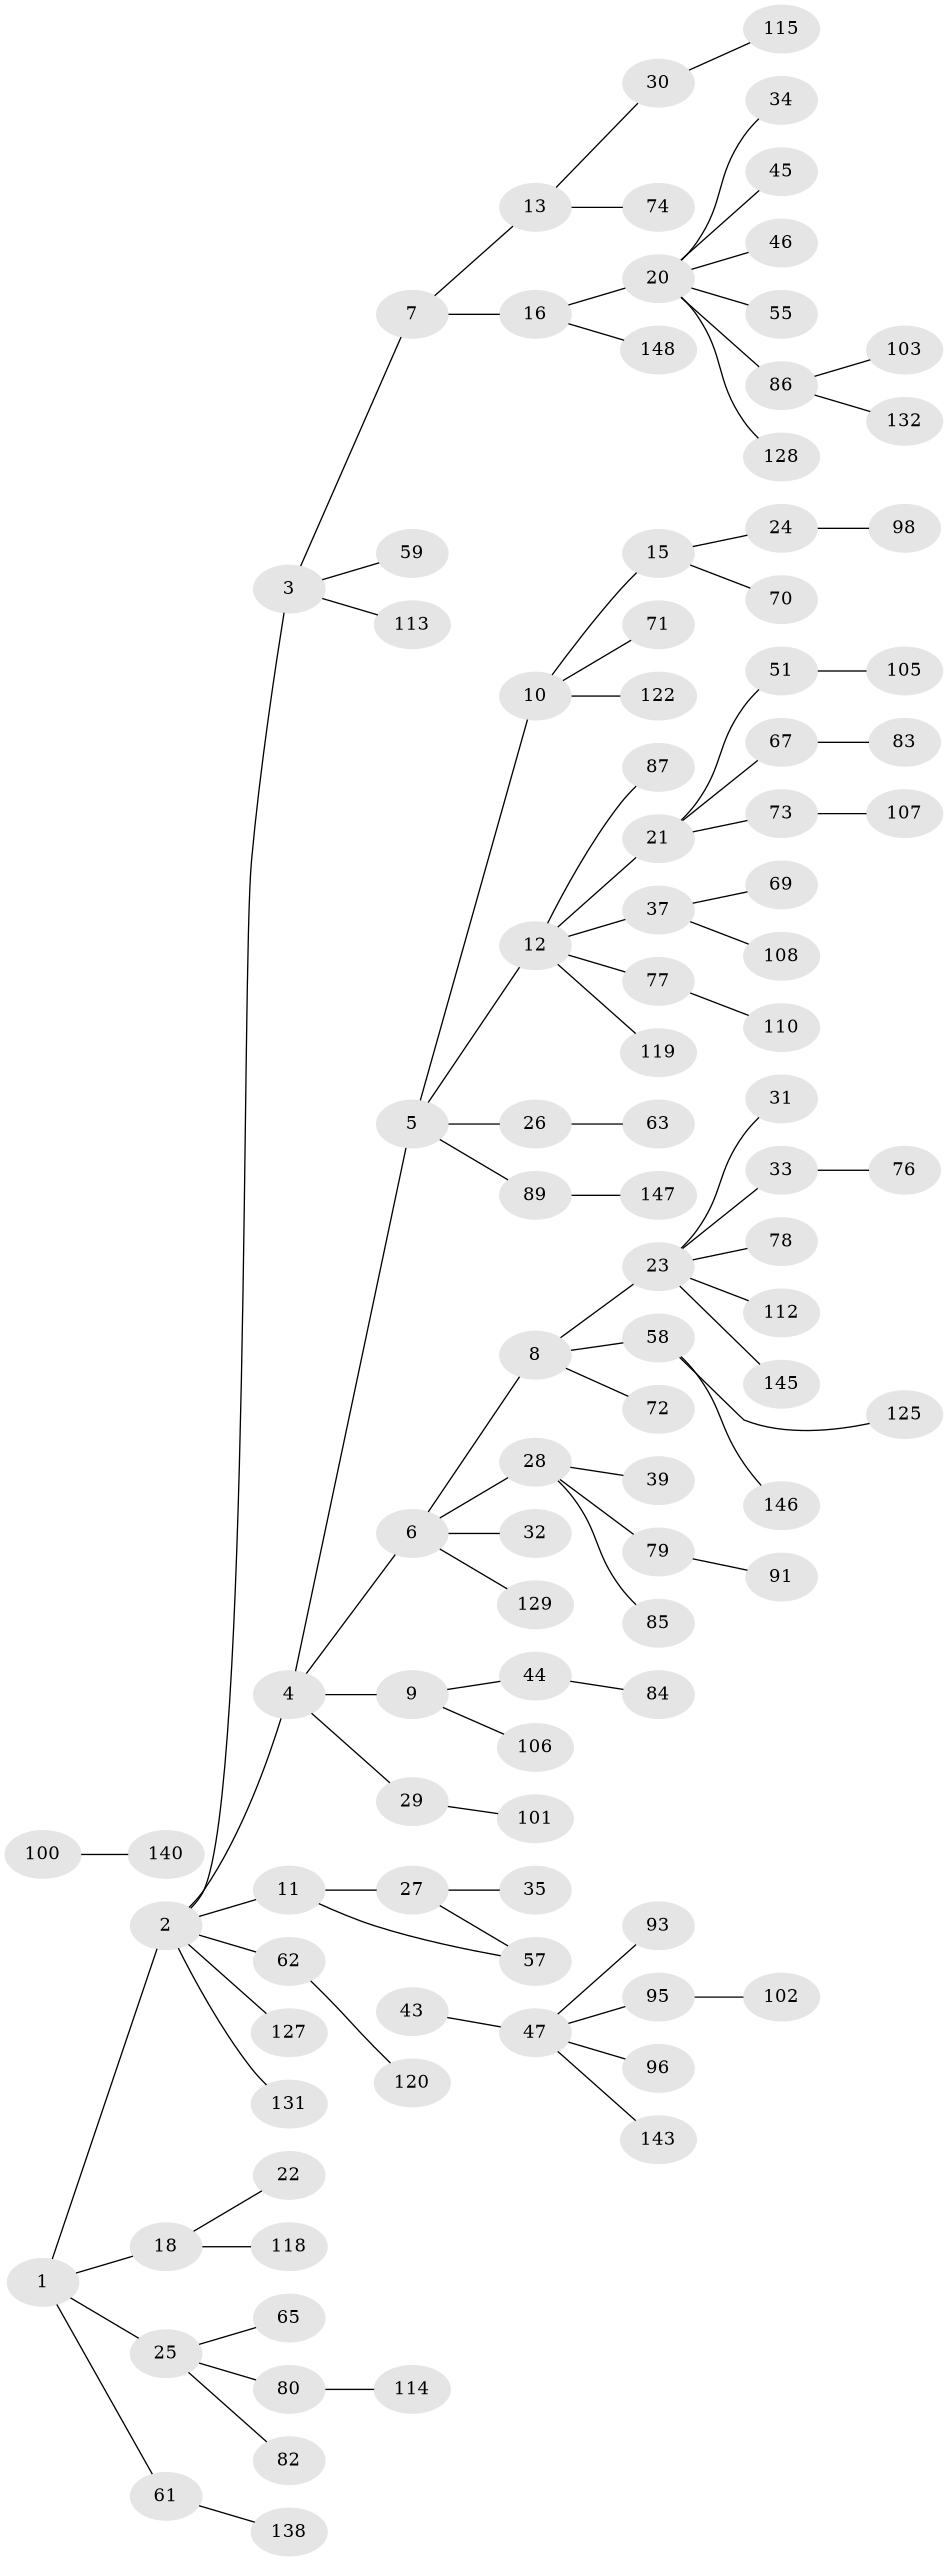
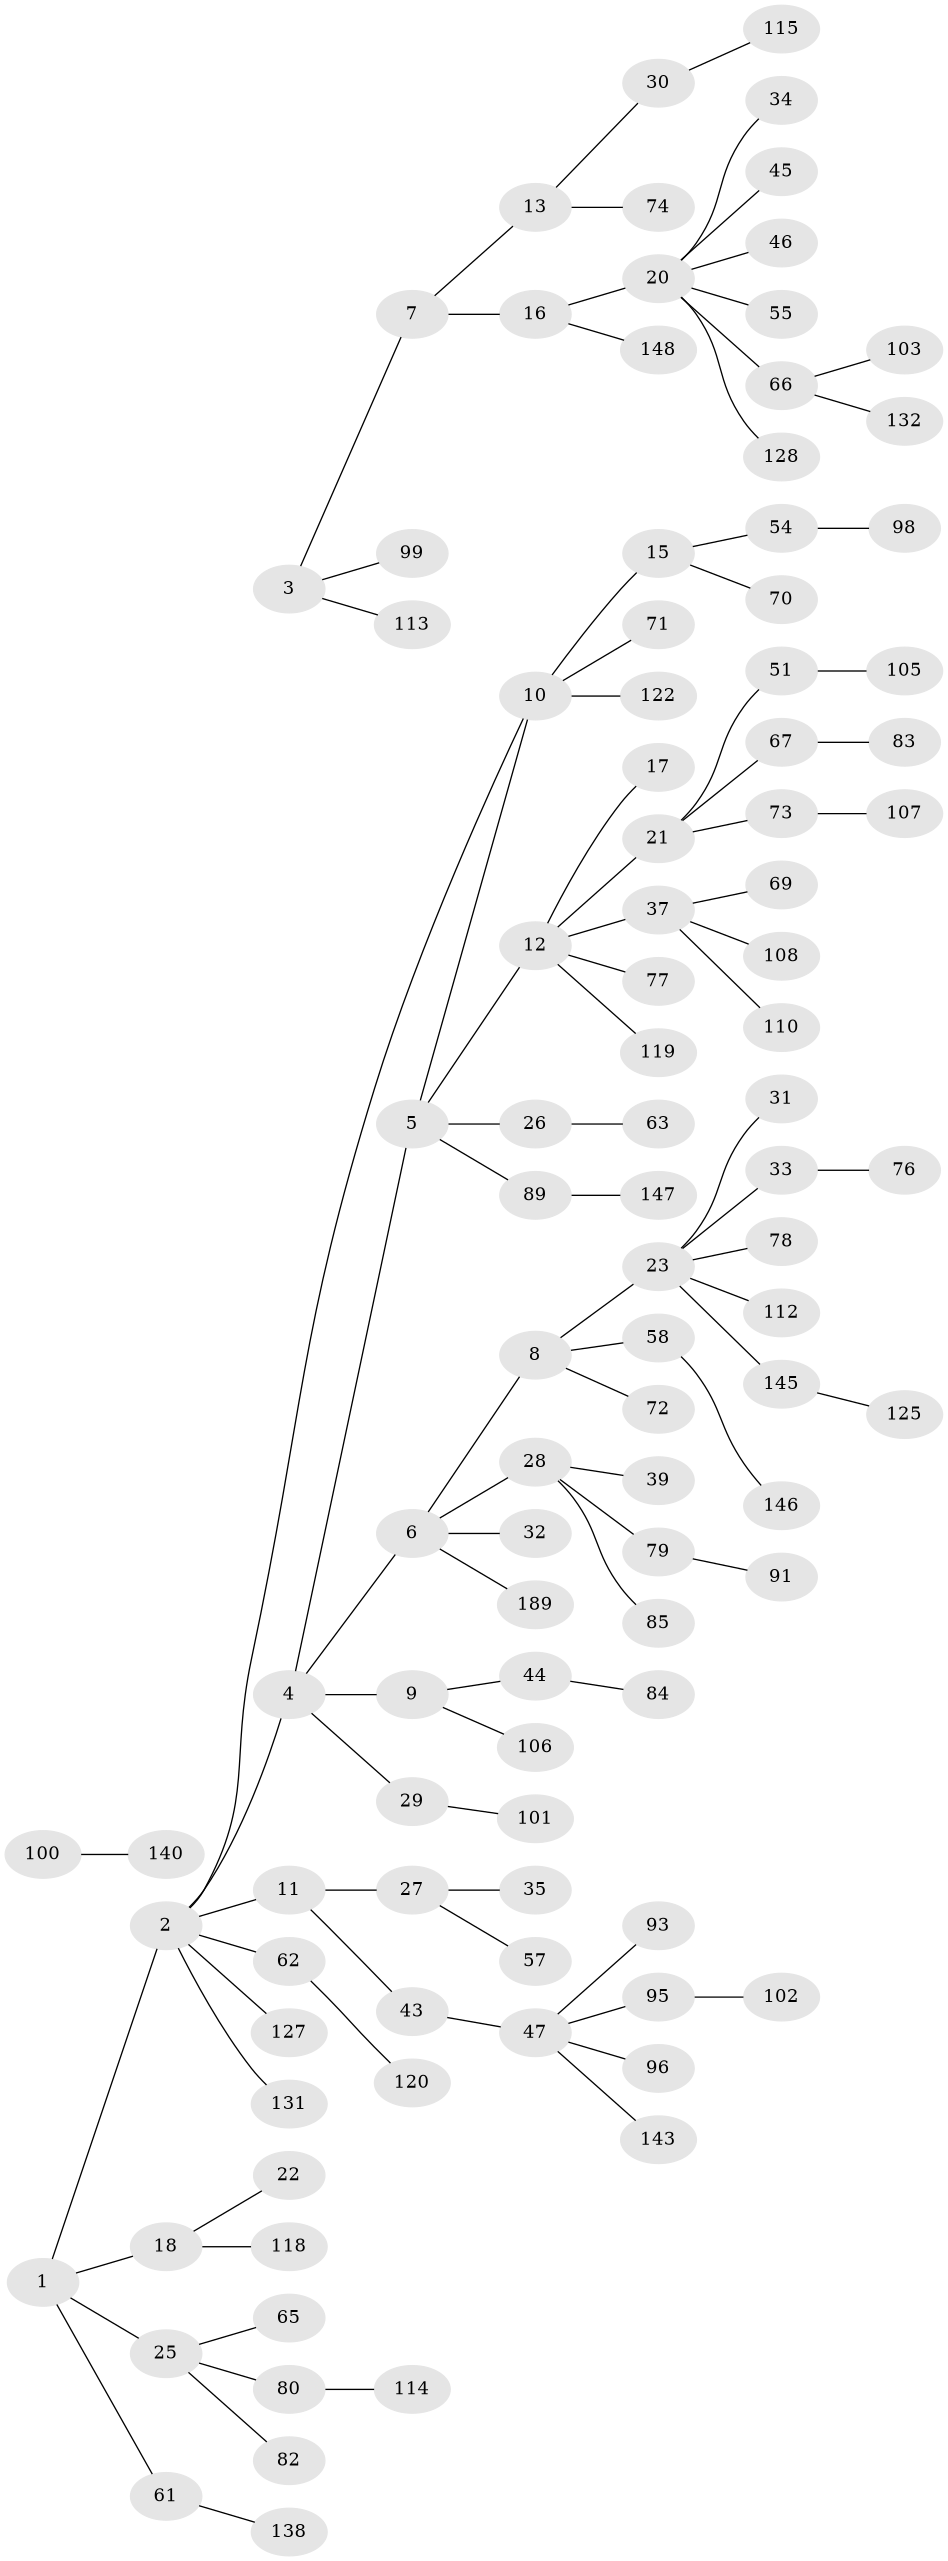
node "86": label "86" -> "66"
node "24": label "24" -> "54"
node "59": label "59" -> "99"
node "87": label "87" -> "17"
edge "77" -- "110": now "37" -- "110"
edge "3" -- "2": now "10" -- "2"
edge "58" -- "125": now "145" -- "125"
node "129": label "129" -> "189"
edge "11" -- "57": now "11" -- "43"
